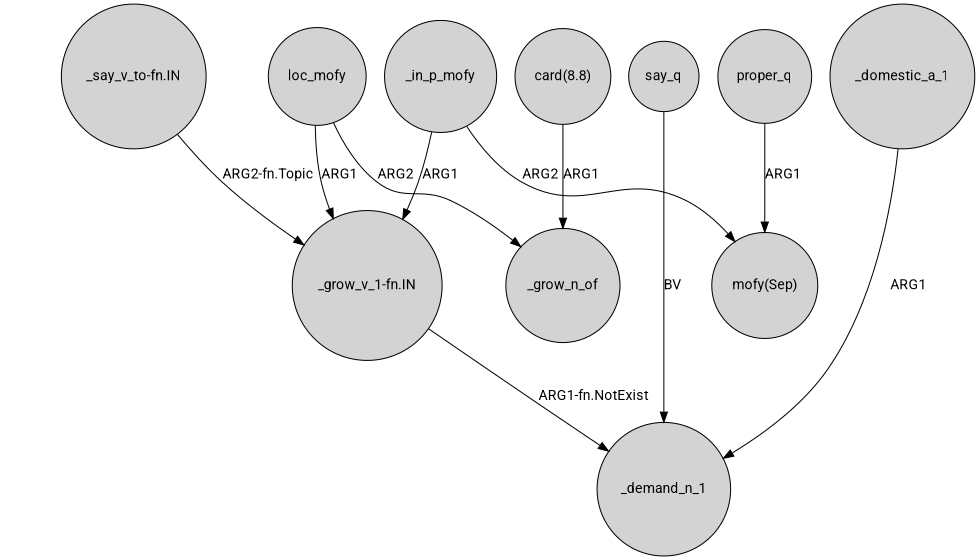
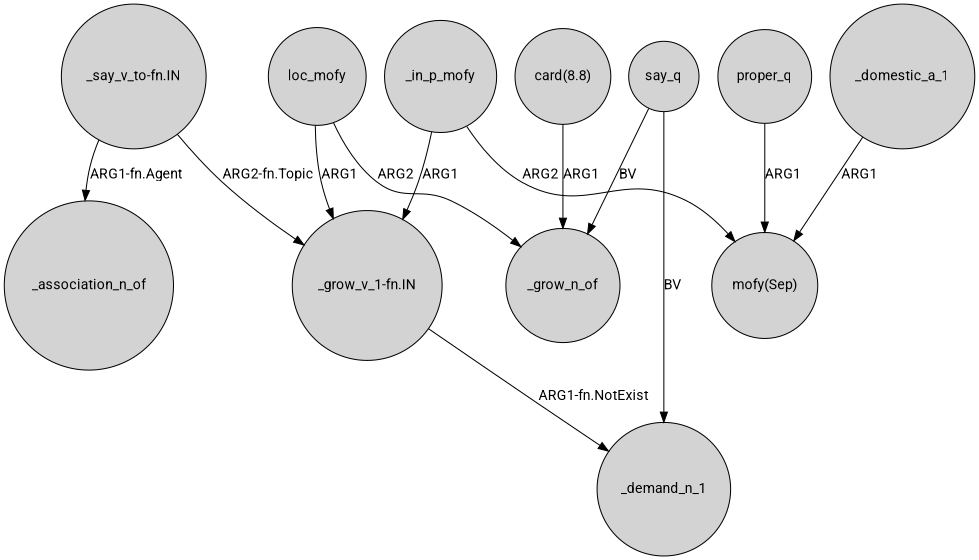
edge "say_q" -> "_grow_n_of": added, label "BV"
node "_association_n_of": added
edge "_domestic_a_1" -> "_demand_n_1": now "_domestic_a_1" -> "mofy(Sep)"
